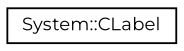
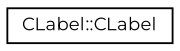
node "System::CLabel": label "System::CLabel" -> "CLabel::CLabel"
